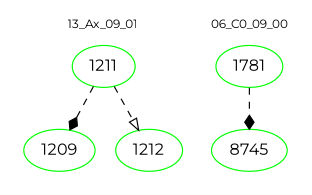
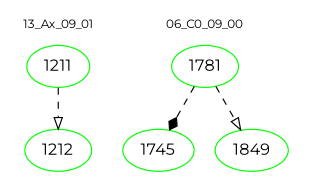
node "1209": removed
node "8745": label "8745" -> "1745"
node "1849": added
